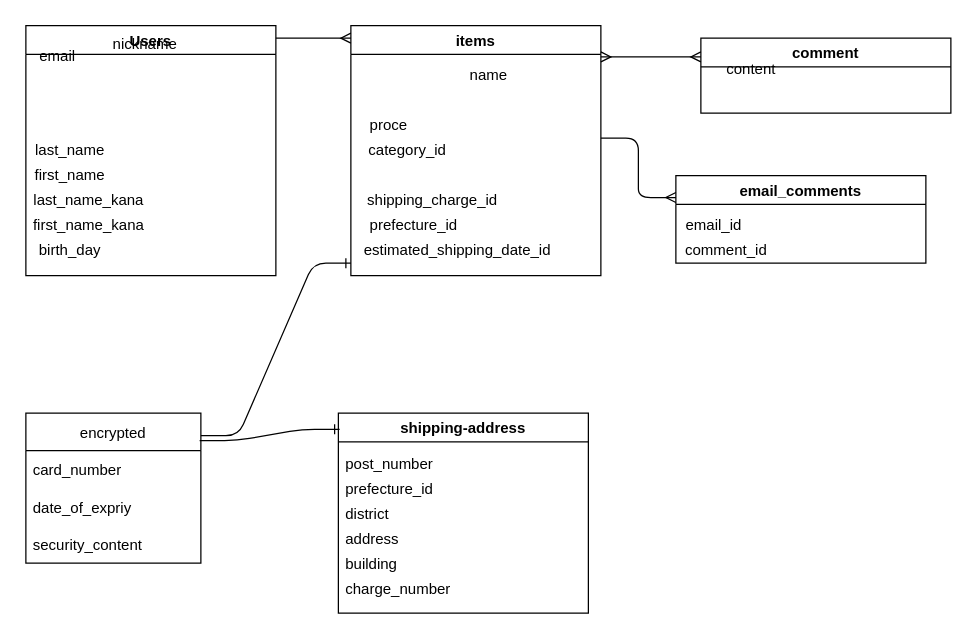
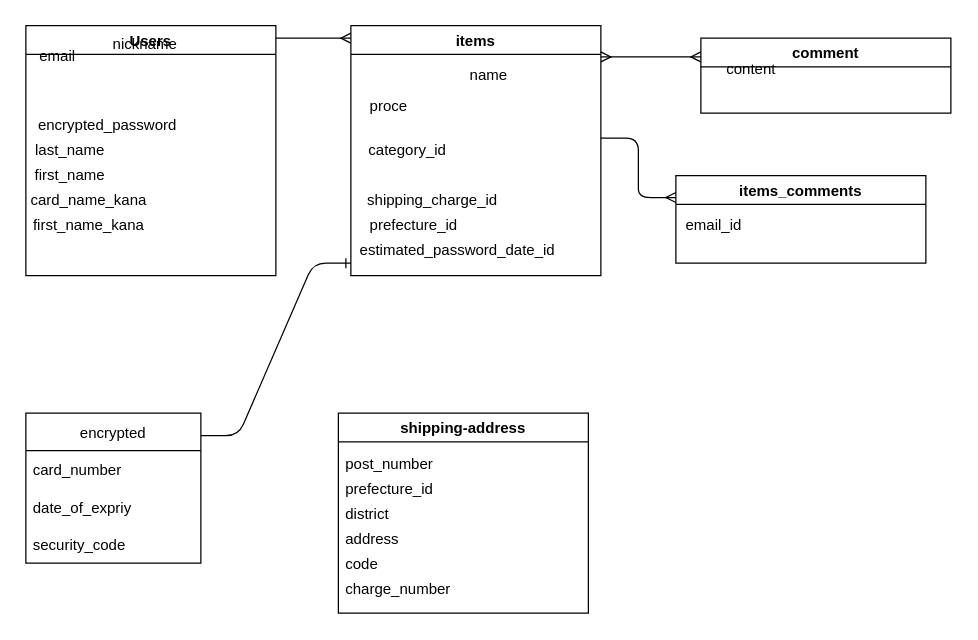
node "encrypted_password": added
node "proce": moved (388, 126) -> (388, 107)
node "email_comments": label "email_comments" -> "items_comments"
node "last_name_kana": label "last_name_kana" -> "card_name_kana"
node "birth_day": removed
node "estimated_shipping_date_id": label "estimated_shipping_date_id" -> "estimated_password_date_id"
node "comment_id": removed
edge "encrypted" -> "shipping-address": removed
node "security_content": label "security_content" -> "security_code"
node "building": label "building" -> "code"
